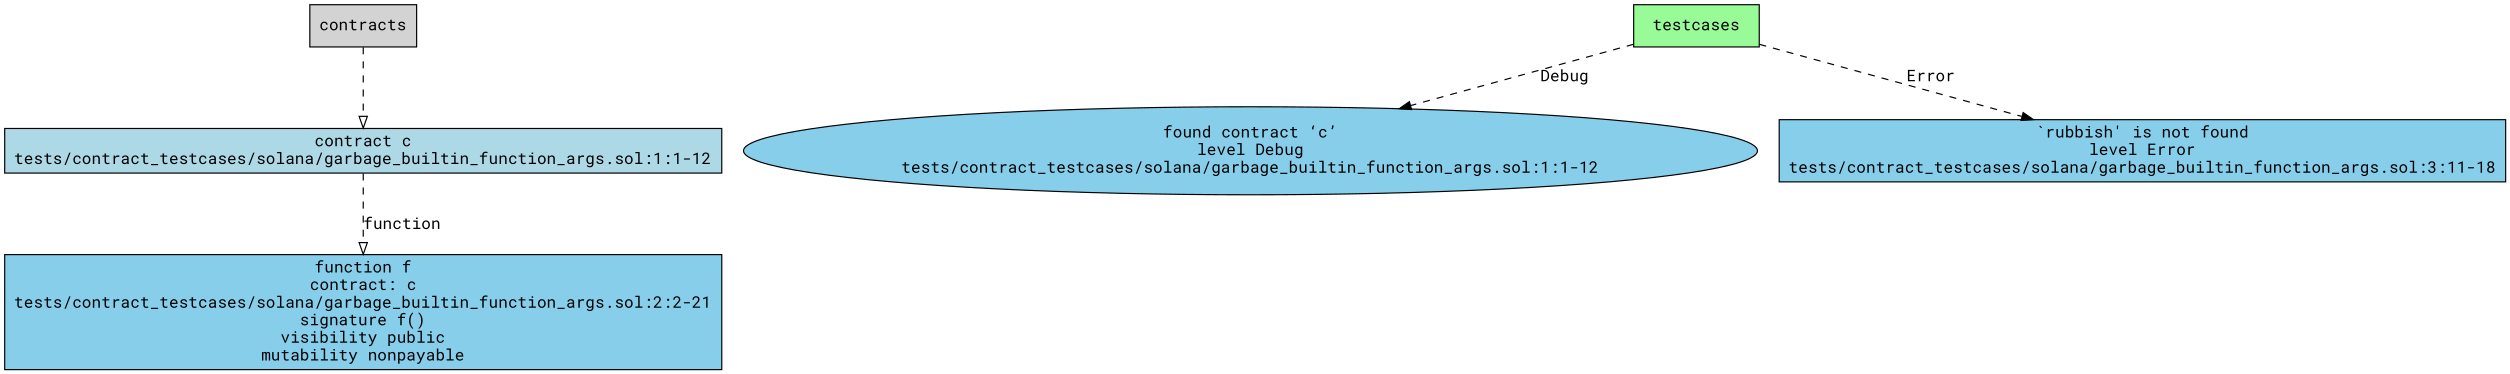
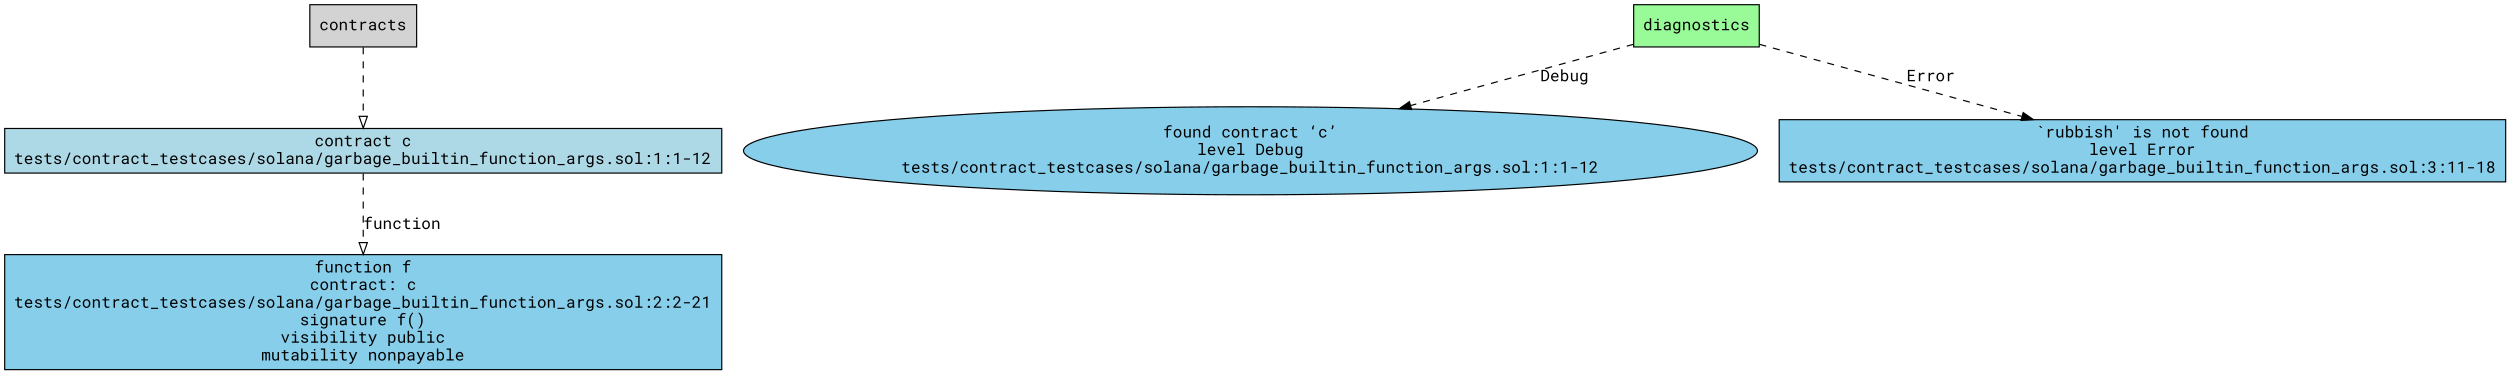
node "testcases": label "testcases" -> "diagnostics"
